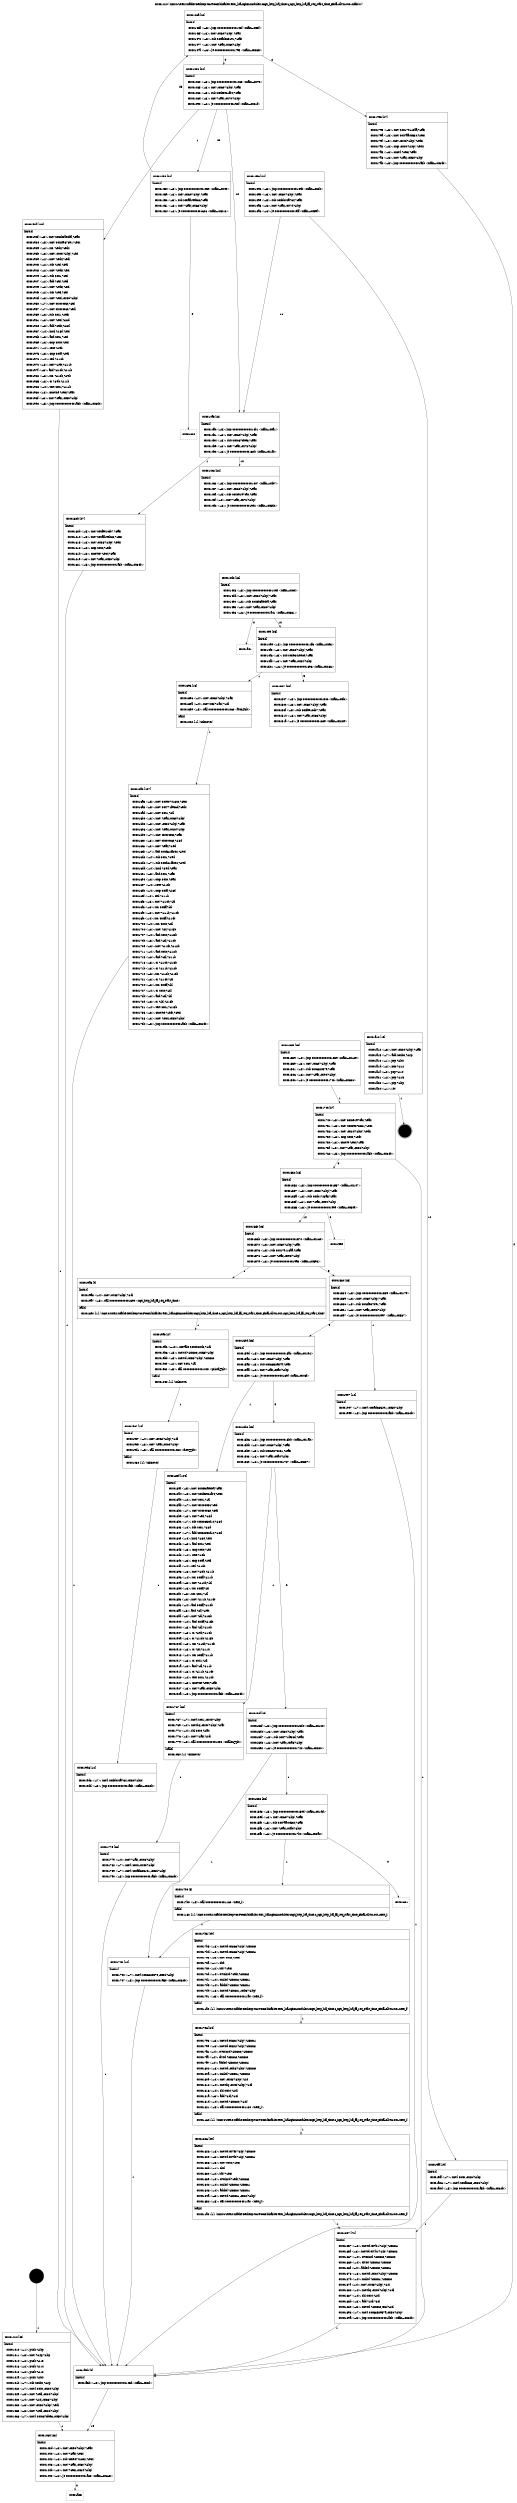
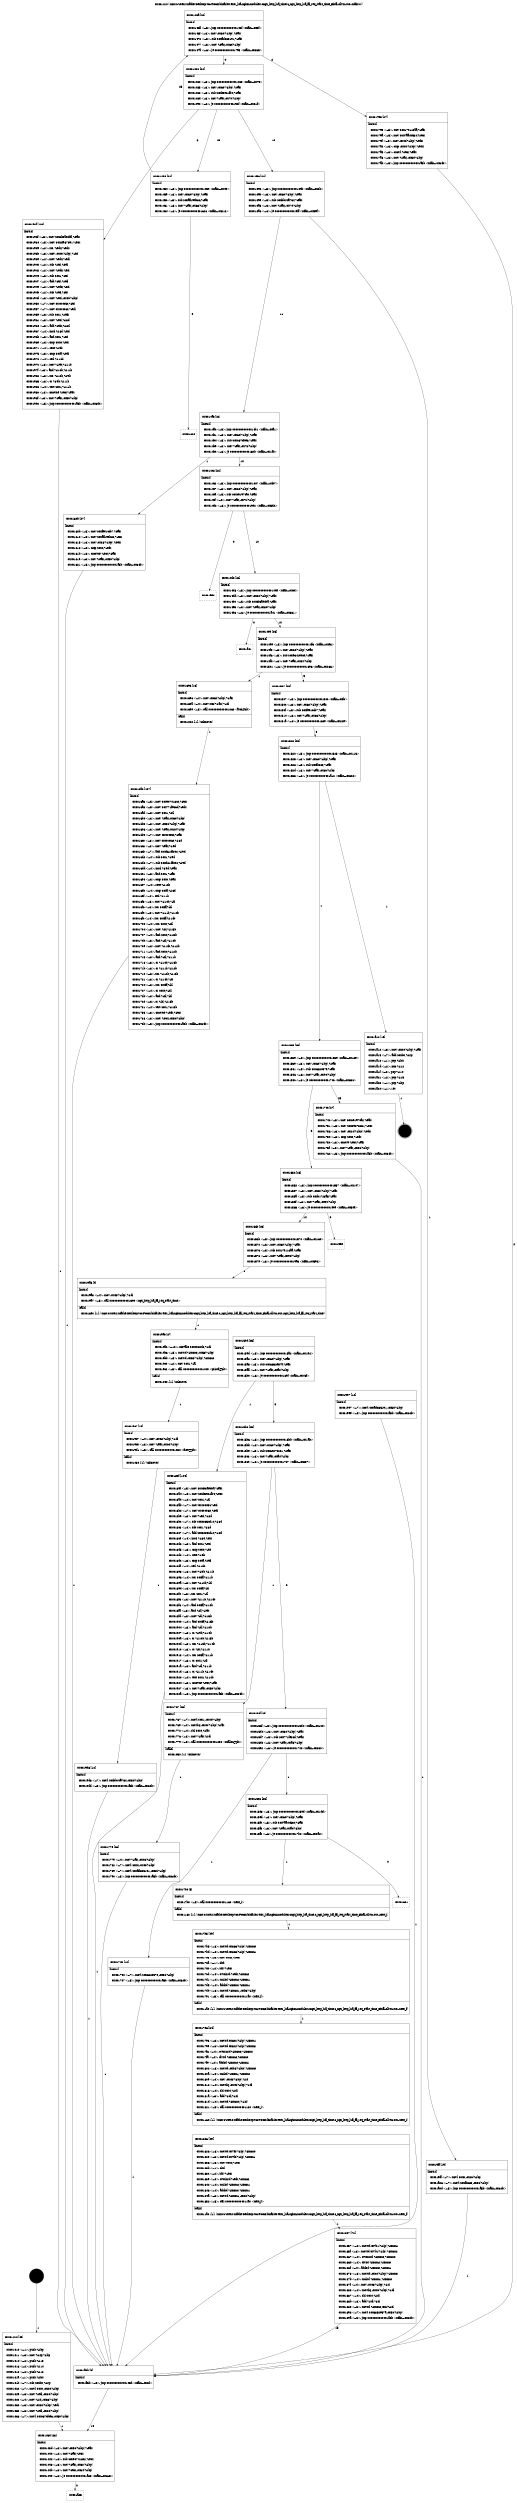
edge "0x401480 [22]" -> "0x40192f [104]": label " 1" -> " 6"
edge "0x401480 [22]" -> "0x4014ac [22]": now "0x401480 [22]" -> "0x401496 [22]"
edge "0x4014c2 [22]" -> "0x4014d8 [22]": added, label "10"
node "0x4019e2": added
node "0x401520 [25]": added
edge "0x401539 [25]" -> "0x40174c [27]": label " 1" -> " 25"
edge "0x40174c [27]" -> "0x401552 [25]": now "0x401539 [25]" -> "0x401552 [25]"
edge "0x401496 [22]" -> "0x4019ff [19]": label " 12" -> " 1"
node "0x401584 [25]": removed
edge "0x4017b0 [5]" -> "0x401740 [12]": now "0x4017b0 [5]" -> "0x4017b5 [49]"
edge "0x40189f [144]" -> "0x401a5b [5]": added, label "1"
edge "0x4019d6 [12]" -> "0x401a5b [5]": added, label "1"
edge "0x4017e6 [64]" -> "0x401826 [49]": removed, label "1"
edge "0x4019ff [19]" -> "0x401857 [72]": now "0x4019ff [19]" -> "0x401a5b [5]"
edge "0x401857 [72]" -> "0x401a5b [5]": label " 1" -> " 15"
